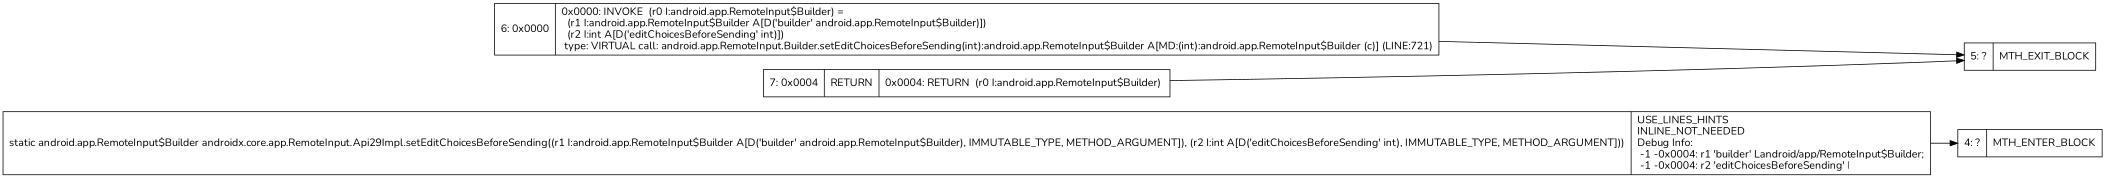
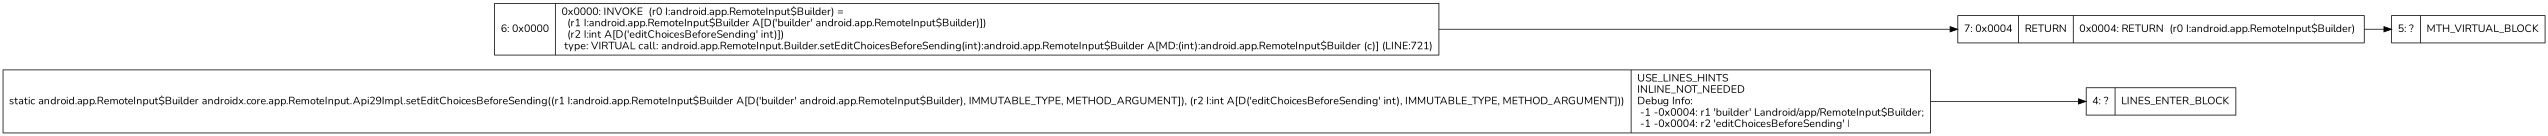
edge "6: 0x0000" -> "5: ?": now "6: 0x0000" -> "7: 0x0004"
node "5: ?": text "MTH_EXIT_BLOCK" -> "MTH_VIRTUAL_BLOCK"
node "4: ?": text "MTH_ENTER_BLOCK" -> "LINES_ENTER_BLOCK"
